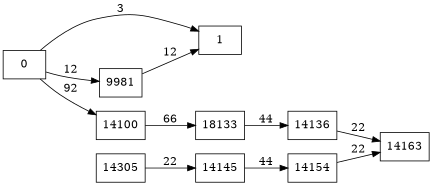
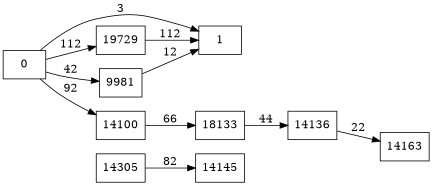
node "19729": added
edge "0" -> "9981": label "12" -> "42"
edge "14305" -> "14145": label "22" -> "82"
node "14154": removed
